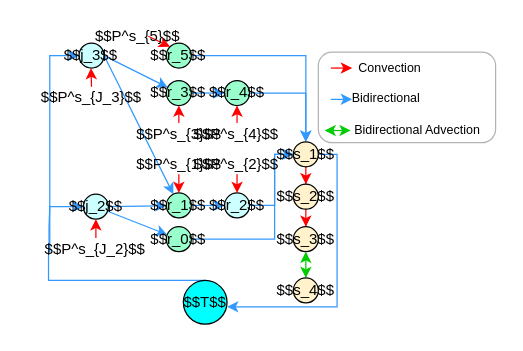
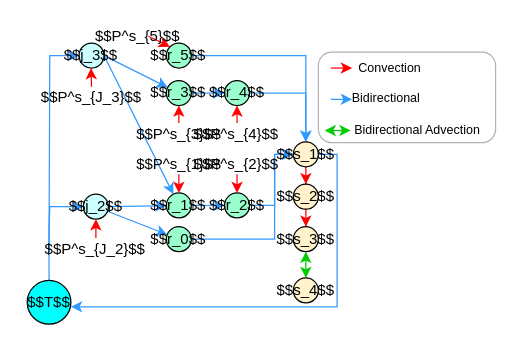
node "$$r_2$$": fillcolor #ccffff -> #99ffcc
node "$$T$$": moved (205, 303) -> (49, 303)
